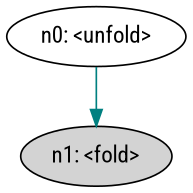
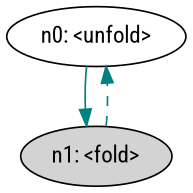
edge "n1: <fold>" -> "n0: <unfold>": added
